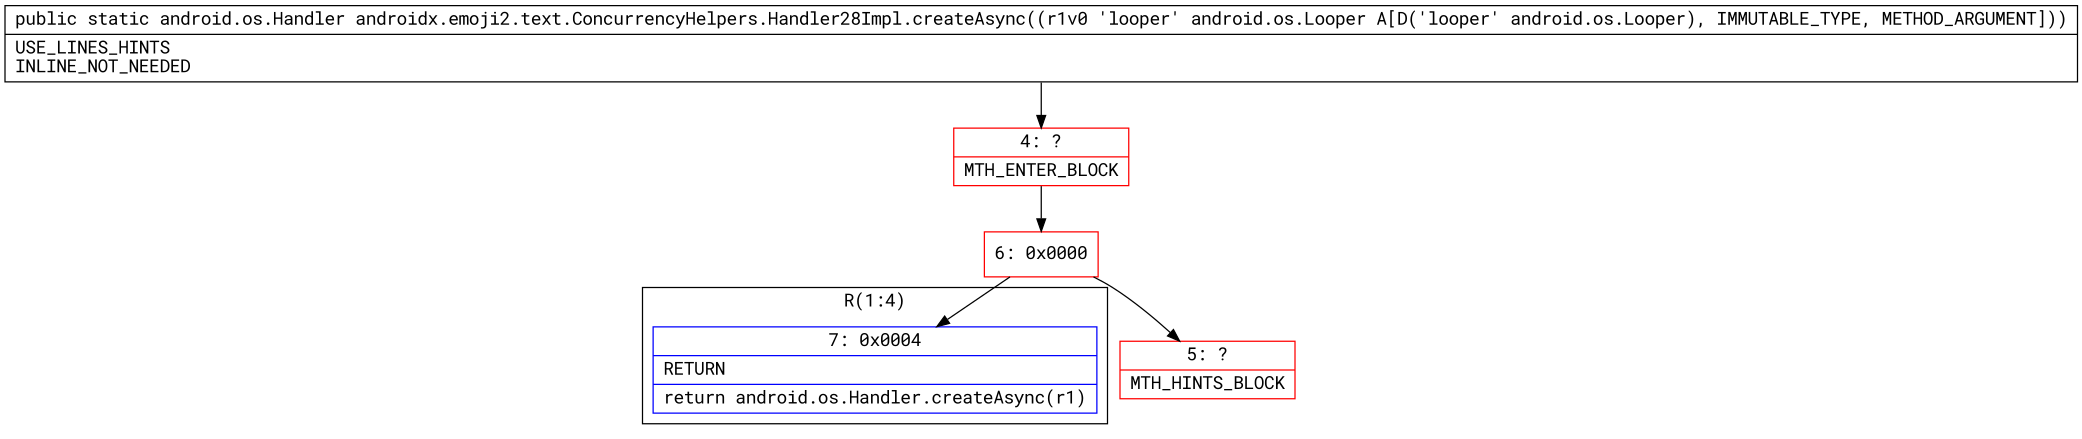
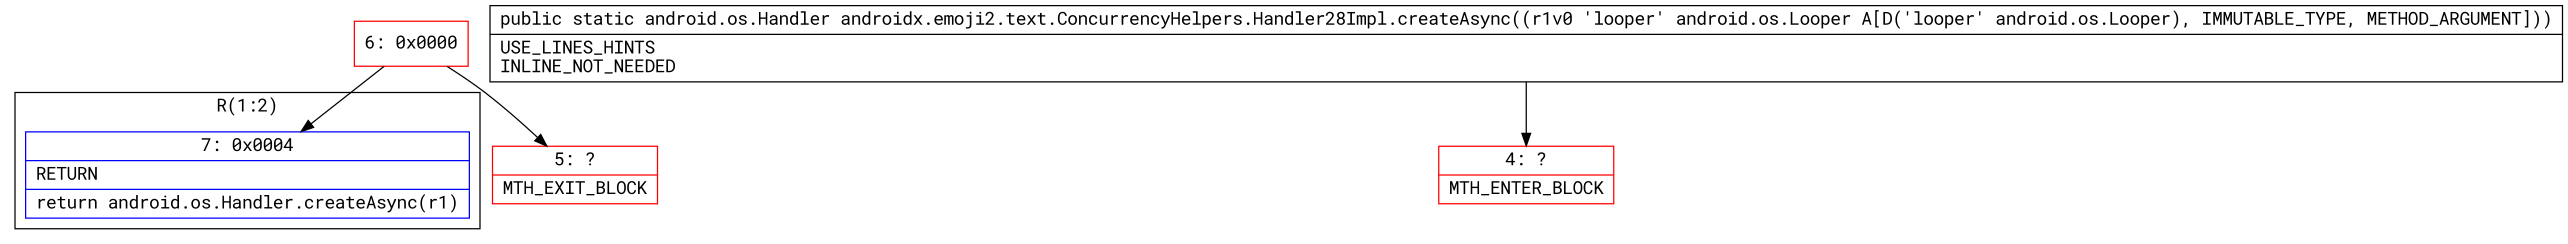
edge "4: ?" -> "6: 0x0000": removed
cluster "R(1:4)": label "R(1:4)" -> "R(1:2)"
node "5: ?": text "MTH_HINTS_BLOCK" -> "MTH_EXIT_BLOCK"
